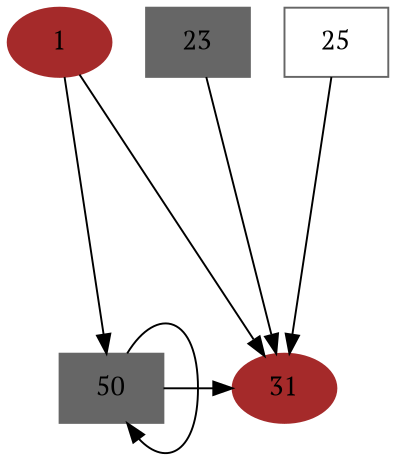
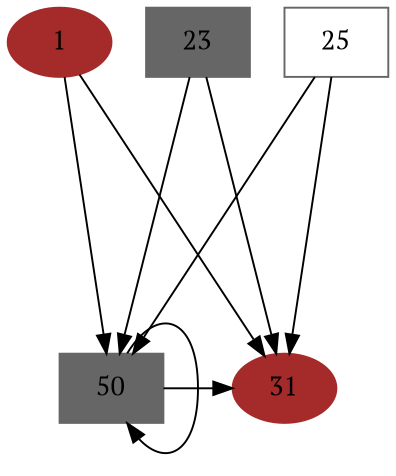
edge "23" -> "50": added
edge "25" -> "50": added
